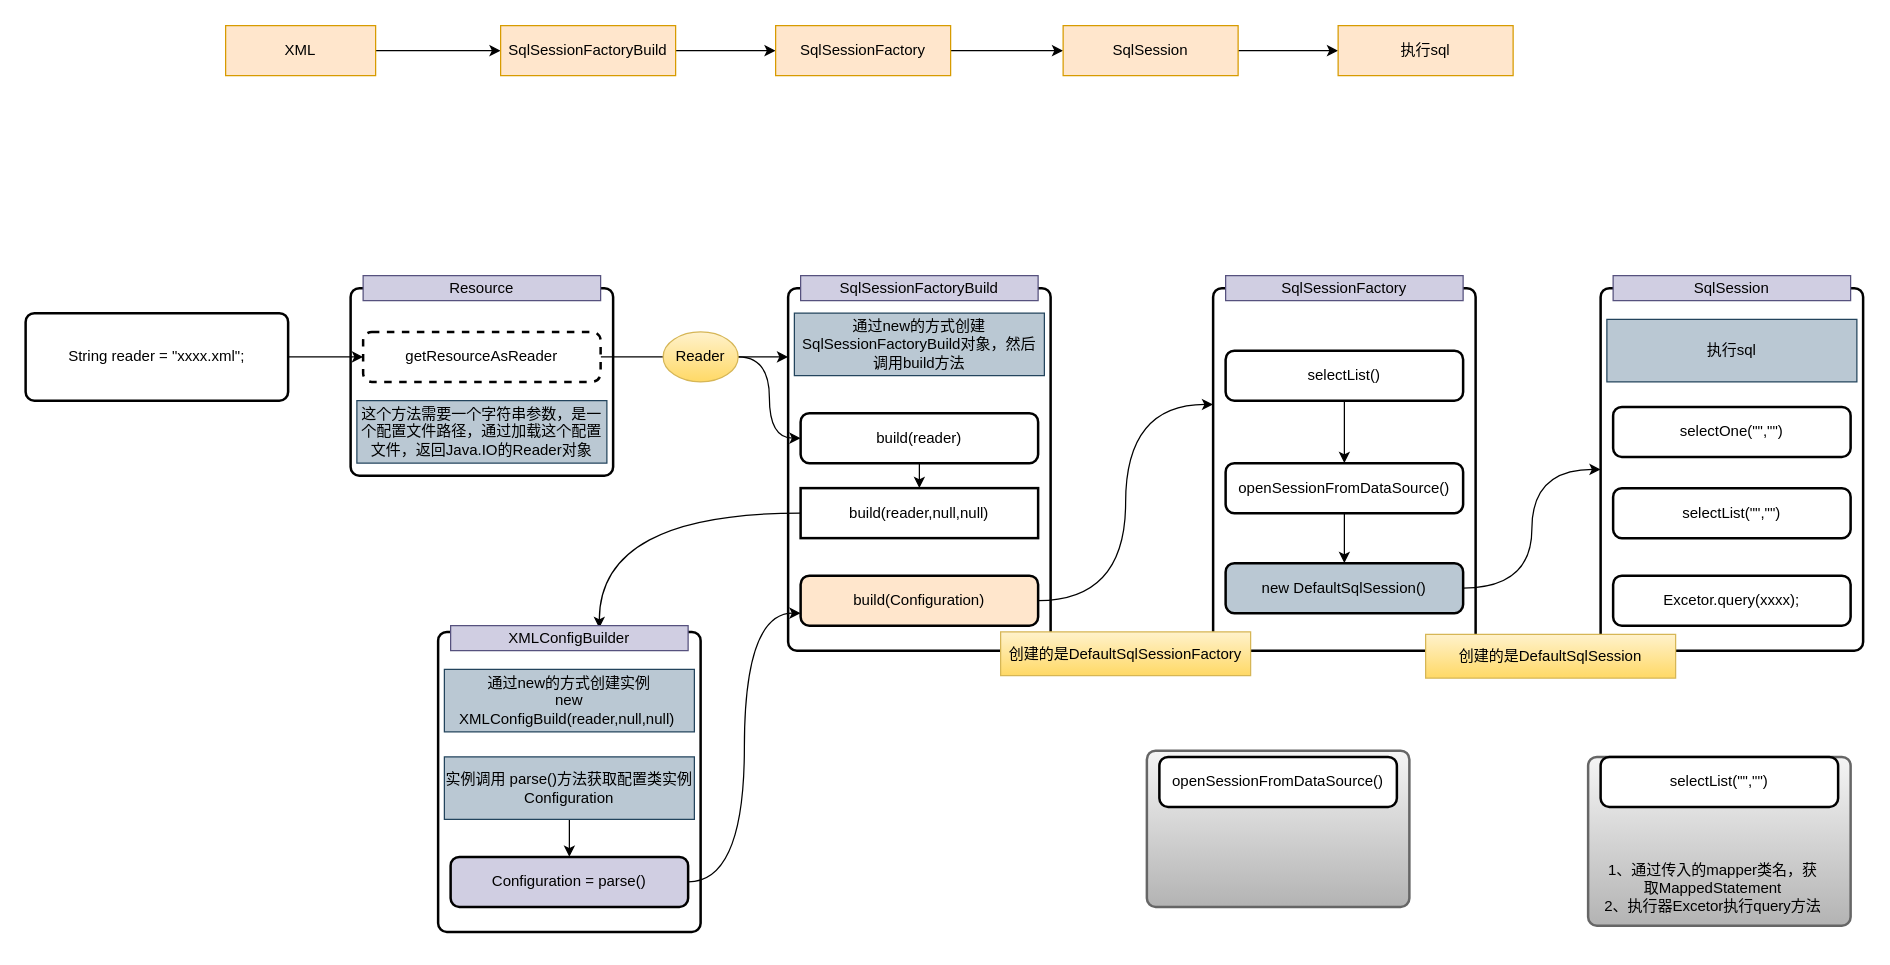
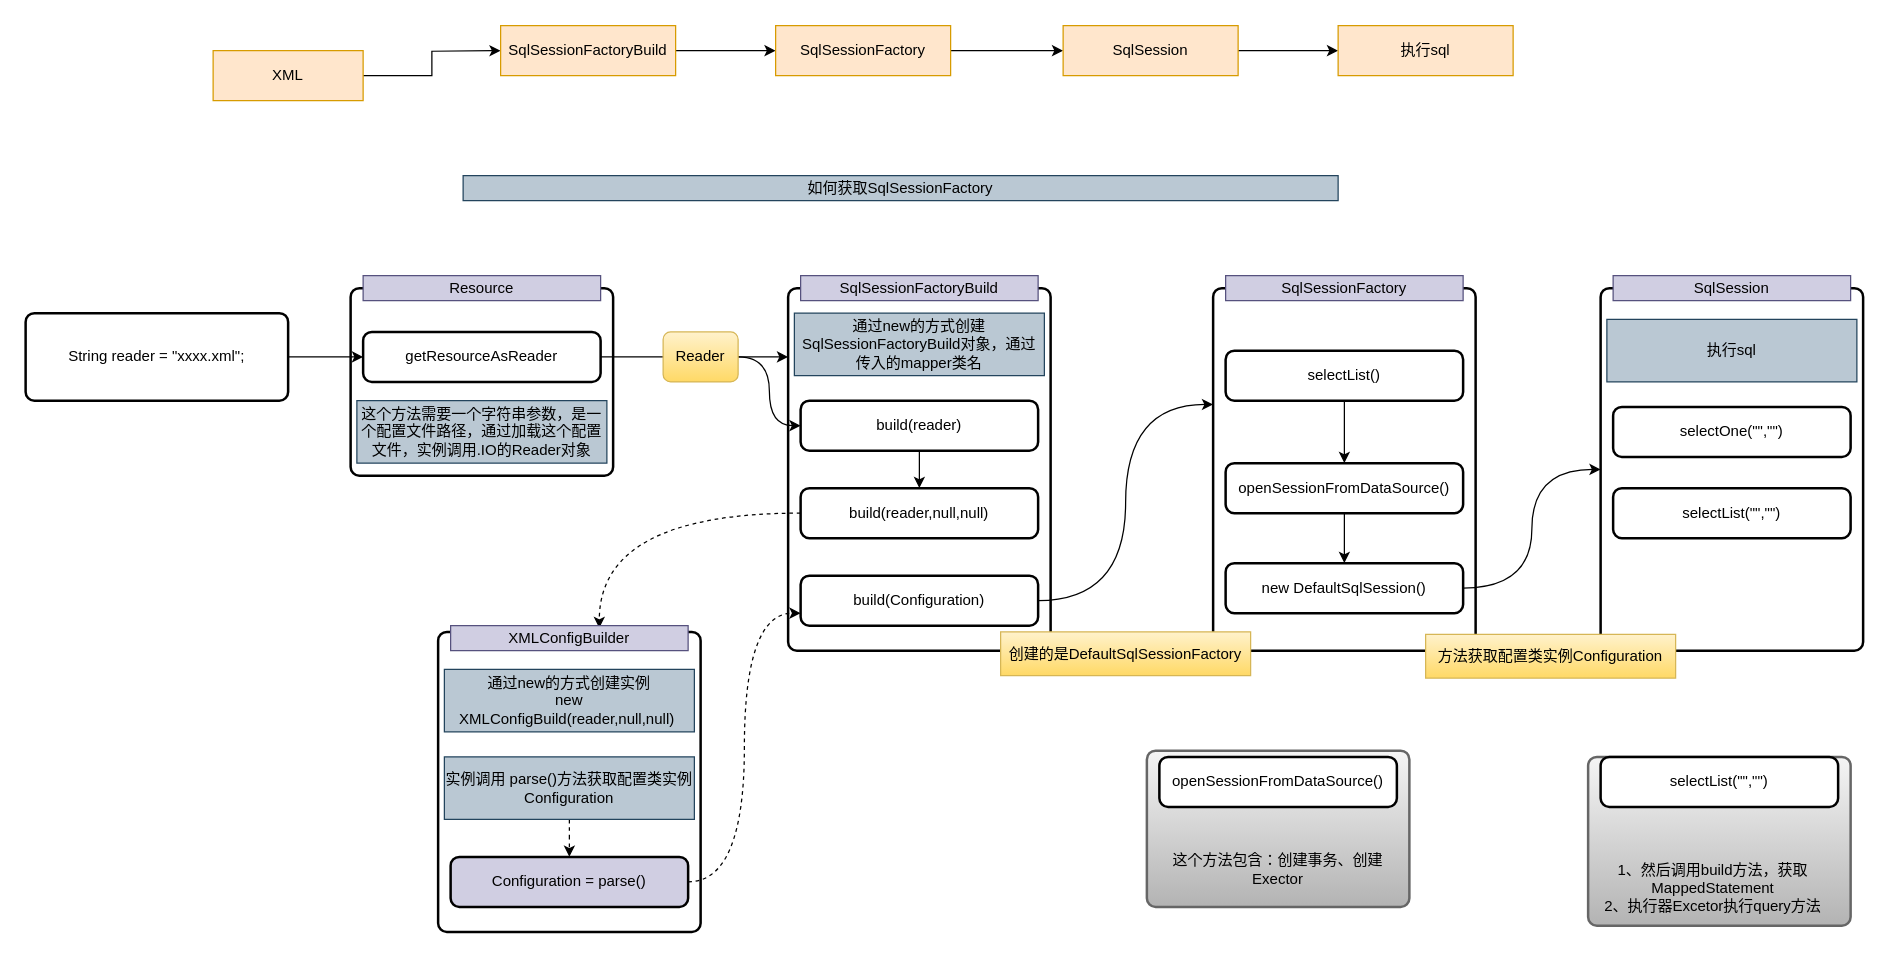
node "XML": moved (301, 51) -> (288, 76)
node "如何获取SqlSessionFactory": added
node "通过new的方式创建SqlSessionFactoryBuild对象，然后调用build方法": label "通过new的方式创建SqlSessionFactoryBuild对象，然后调用build方法" -> "通过new的方式创建SqlSessionFactoryBuild对象，通过传入的mapper类名"
node "getResourceAsReader": style dashed -> solid
node "Reader": shape ellipse -> rounded rectangle
node "这个方法需要一个字符串参数，是一个配置文件路径，通过加载这个配置文件，返回Java.IO的Reader对象": label "这个方法需要一个字符串参数，是一个配置文件路径，通过加载这个配置文件，返回Java.IO的Reader对象" -> "这个方法需要一个字符串参数，是一个配置文件路径，通过加载这个配置文件，实例调用.IO的Reader对象"
node "build(reader)": moved (919, 438) -> (919, 426)
node "build(reader,null,null)": shape rectangle -> rounded rectangle
edge "build(reader,null,null)" -> "XMLConfigBuilder": style solid -> dashed
node "new DefaultSqlSession()": fillcolor #bac8d3 -> #ffffff
node "build(Configuration)": fillcolor #ffe6cc -> #ffffff
node "Excetor.query(xxxx);": removed
node "创建的是DefaultSqlSession": label "创建的是DefaultSqlSession" -> "方法获取配置类实例Configuration"
edge "Configuration = parse()" -> "build(Configuration)": style solid -> dashed
edge "实例调用 parse()方法获取配置类实例Configuration" -> "Configuration = parse()": style solid -> dashed
node "这个方法包含：创建事务、创建Exector": added
node "1、通过传入的mapper类名，获取MappedStatement 2、执行器Excetor执行query方法": label "1、通过传入的mapper类名，获取MappedStatement 2、执行器Excetor执行query方法" -> "1、然后调用build方法，获取MappedStatement 2、执行器Excetor执行query方法"
